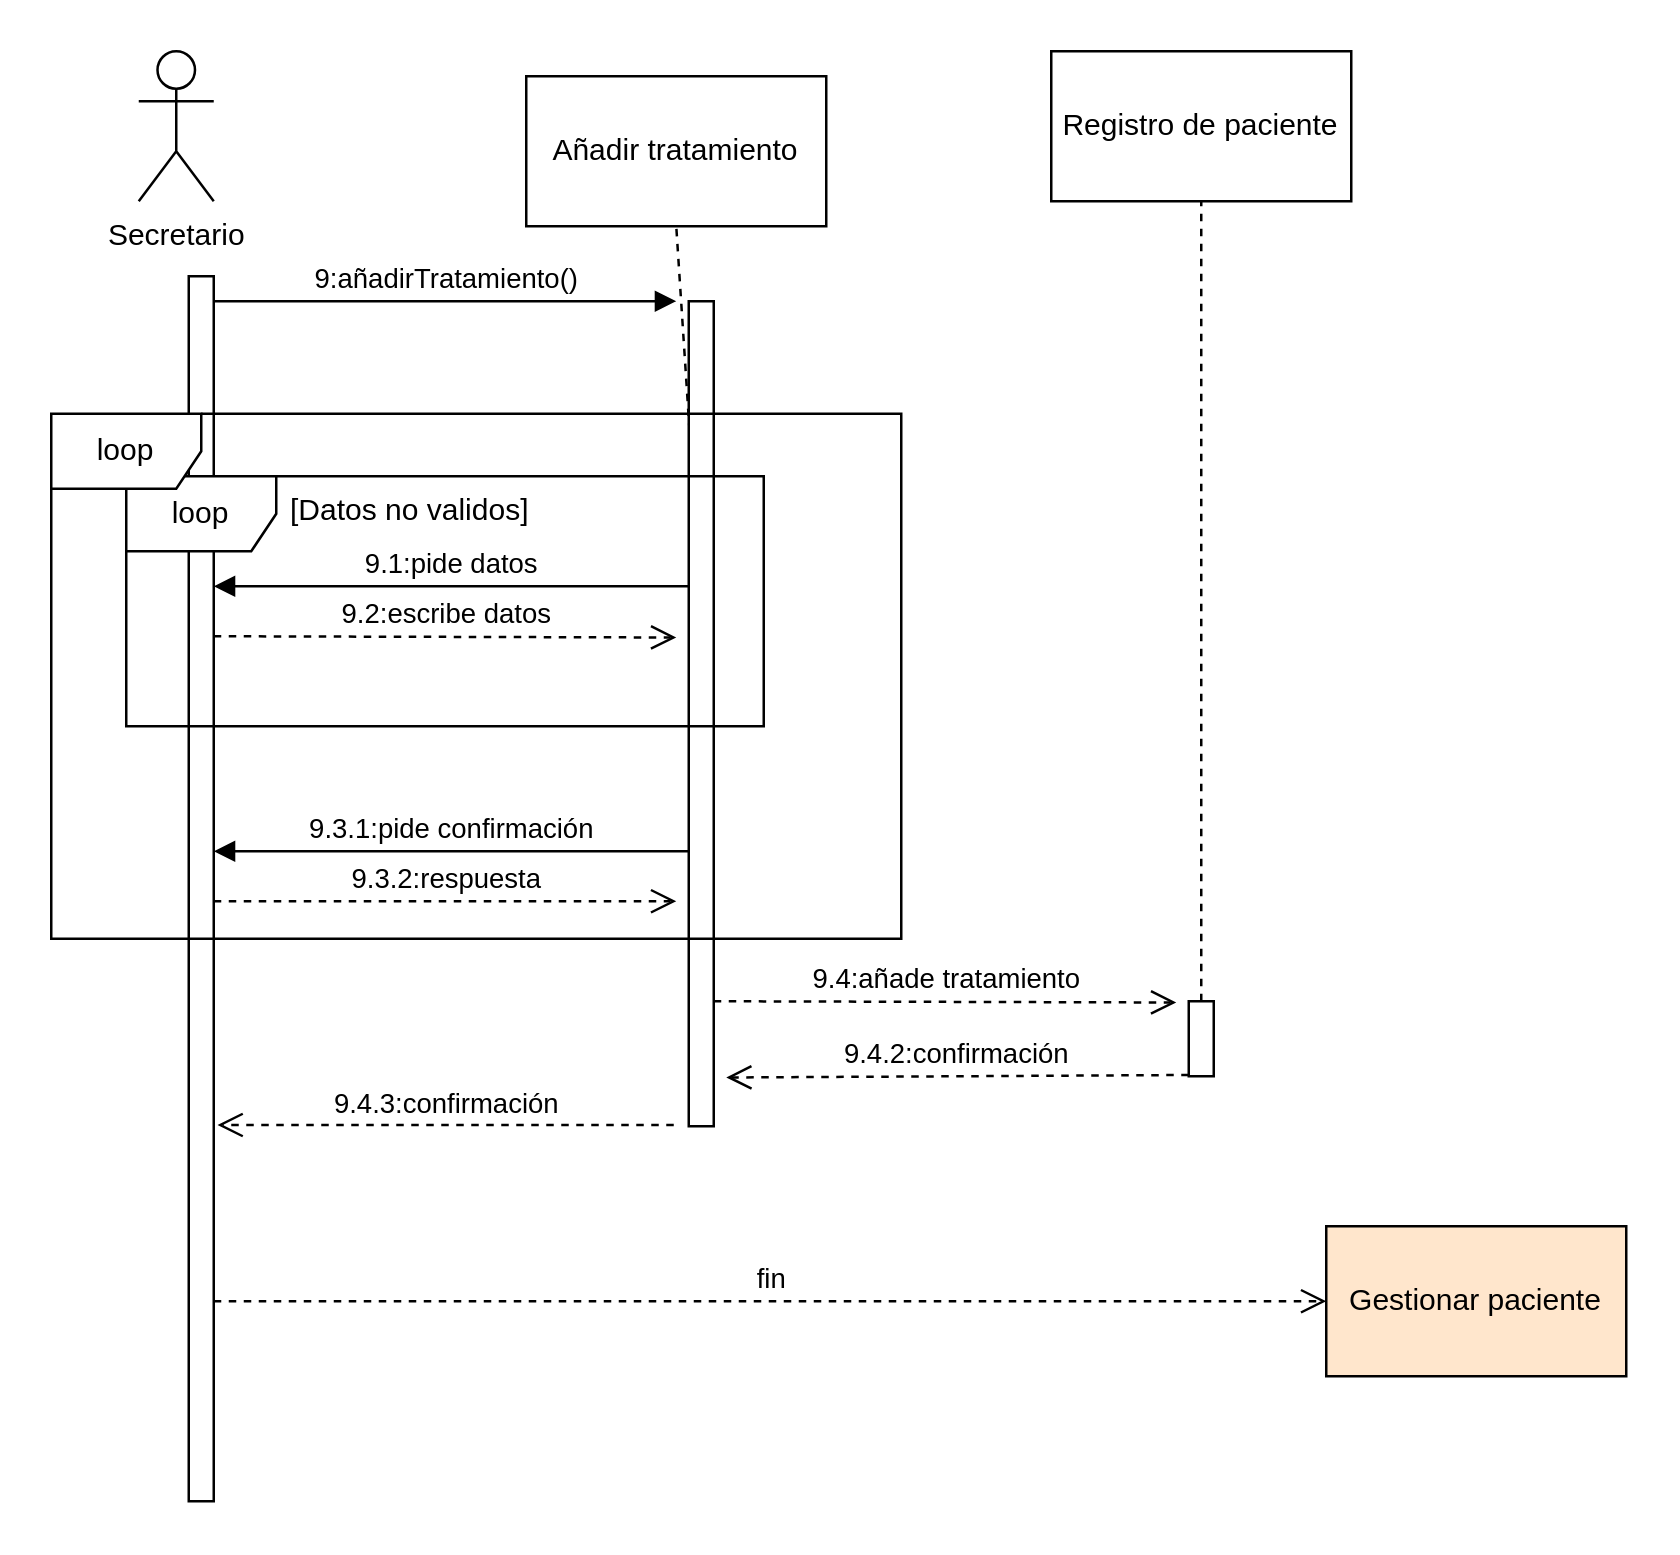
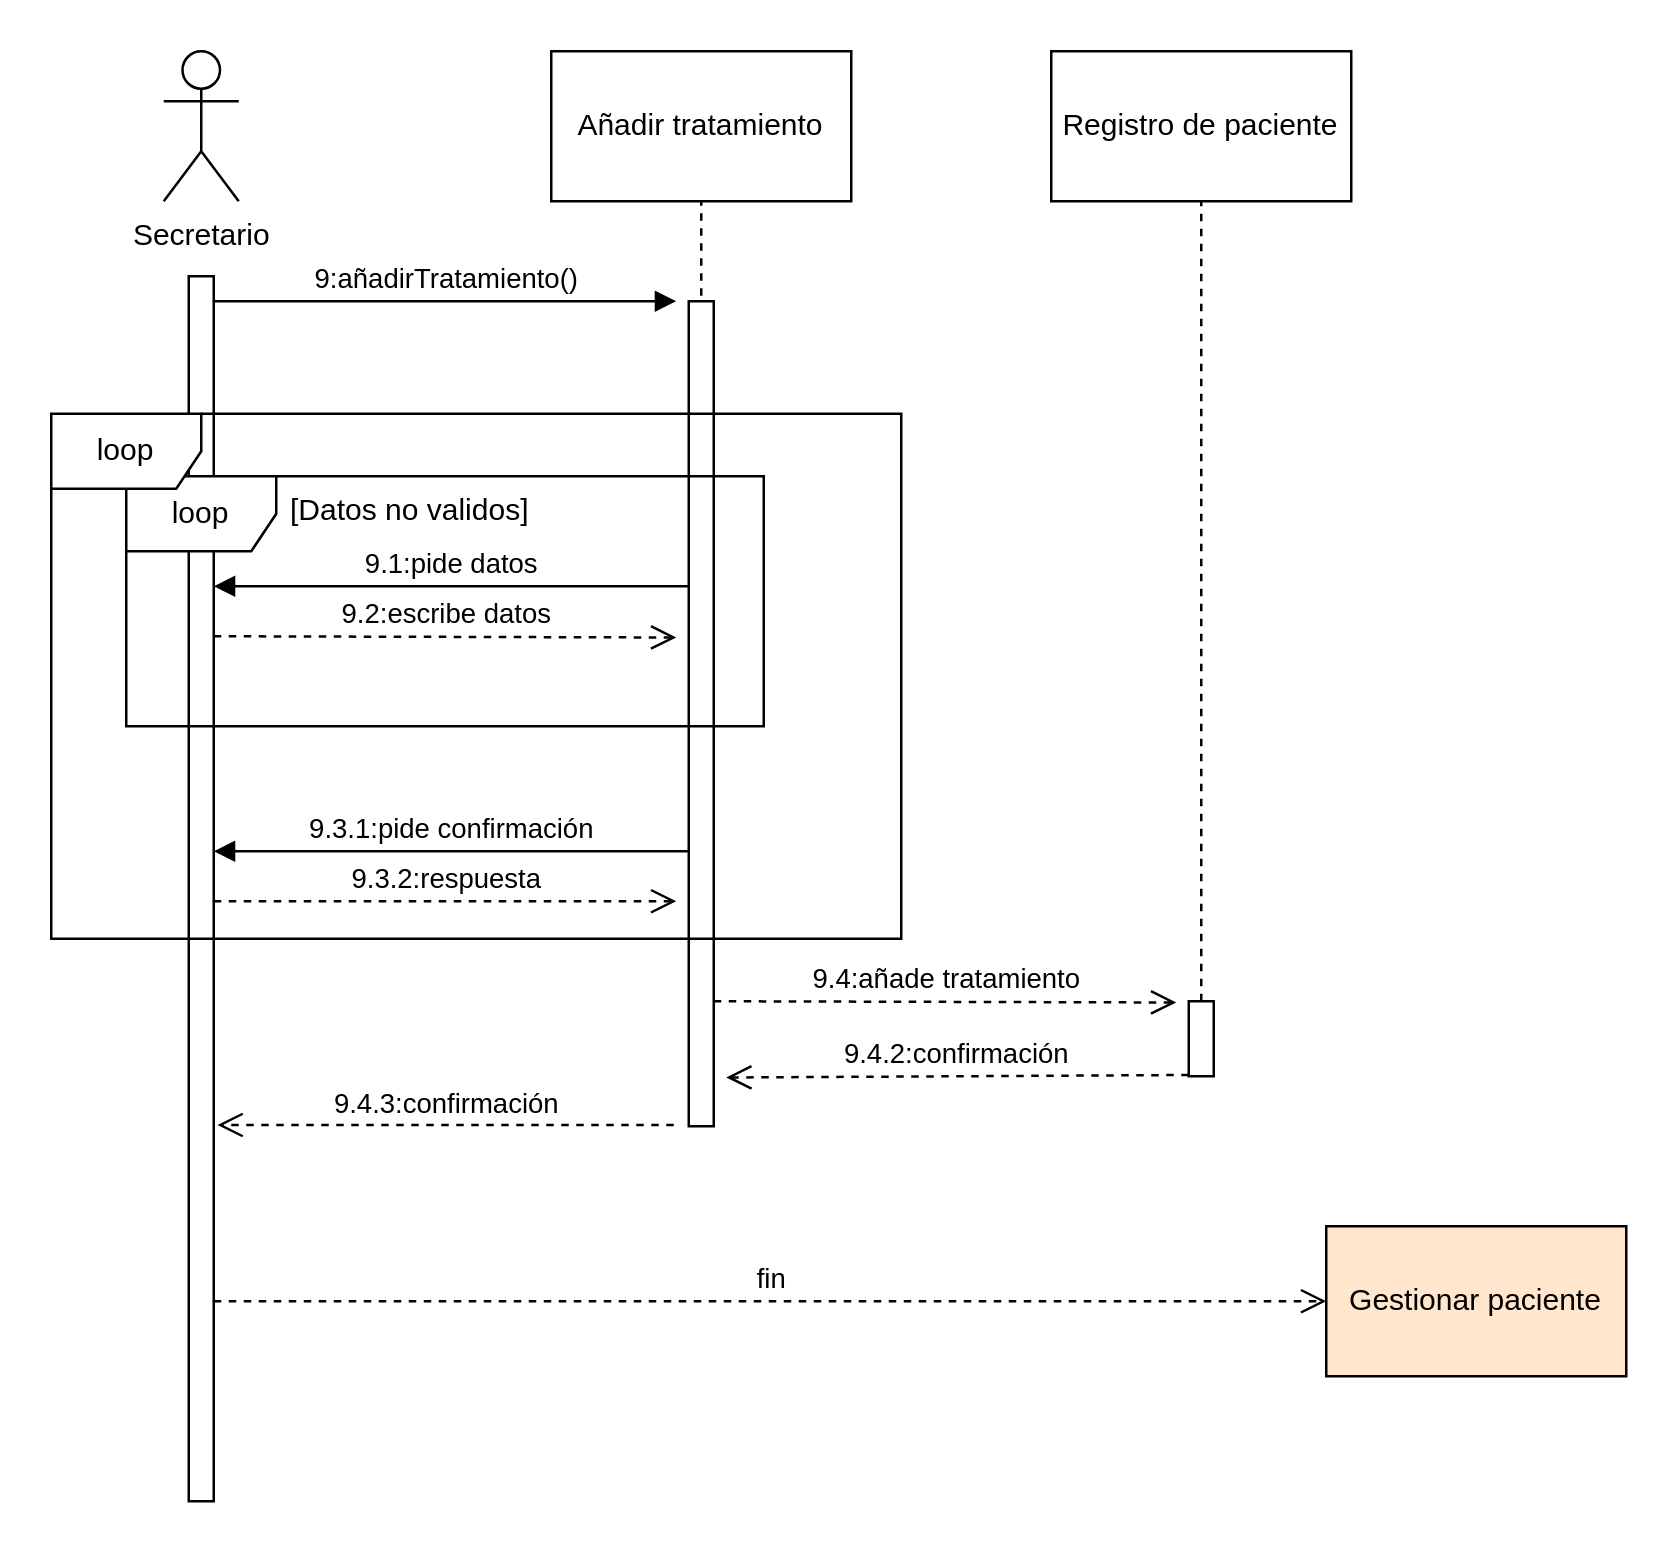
node "Secretario": moved (176, 126) -> (201, 126)
node "Añadir tratamiento": moved (676, 151) -> (701, 126)
